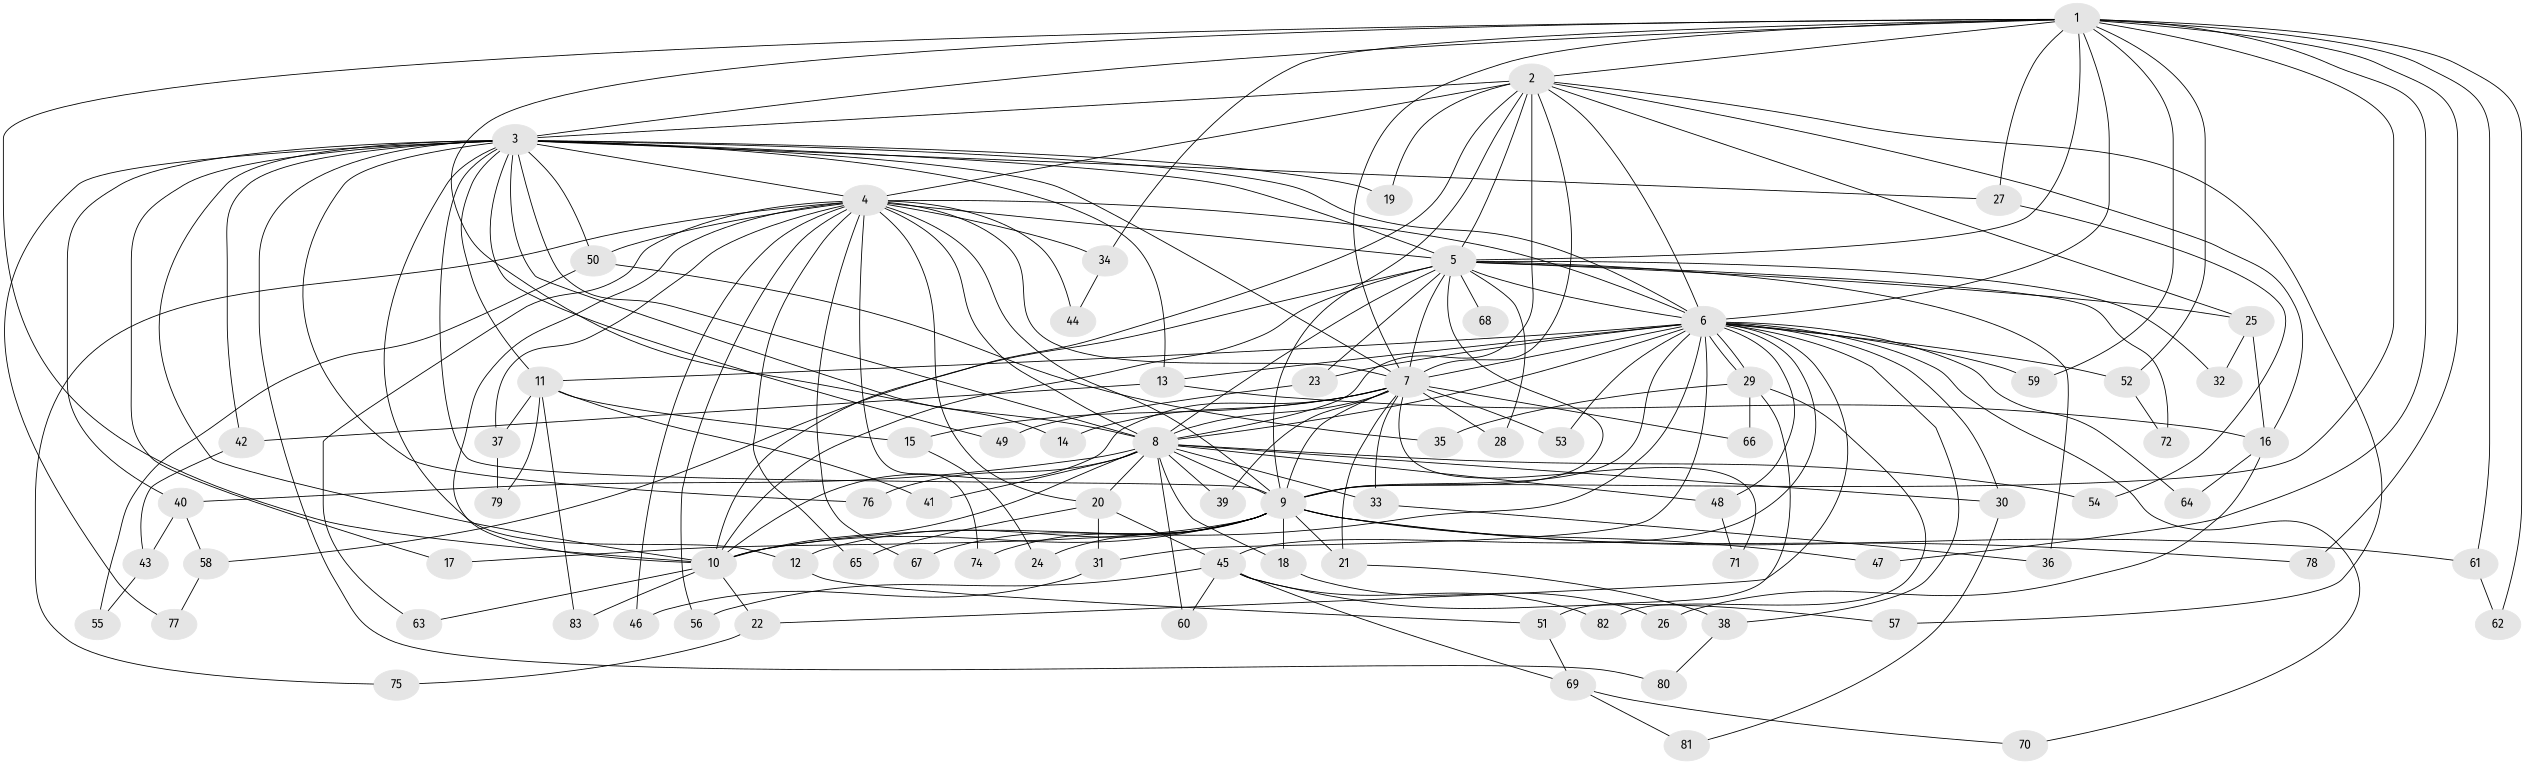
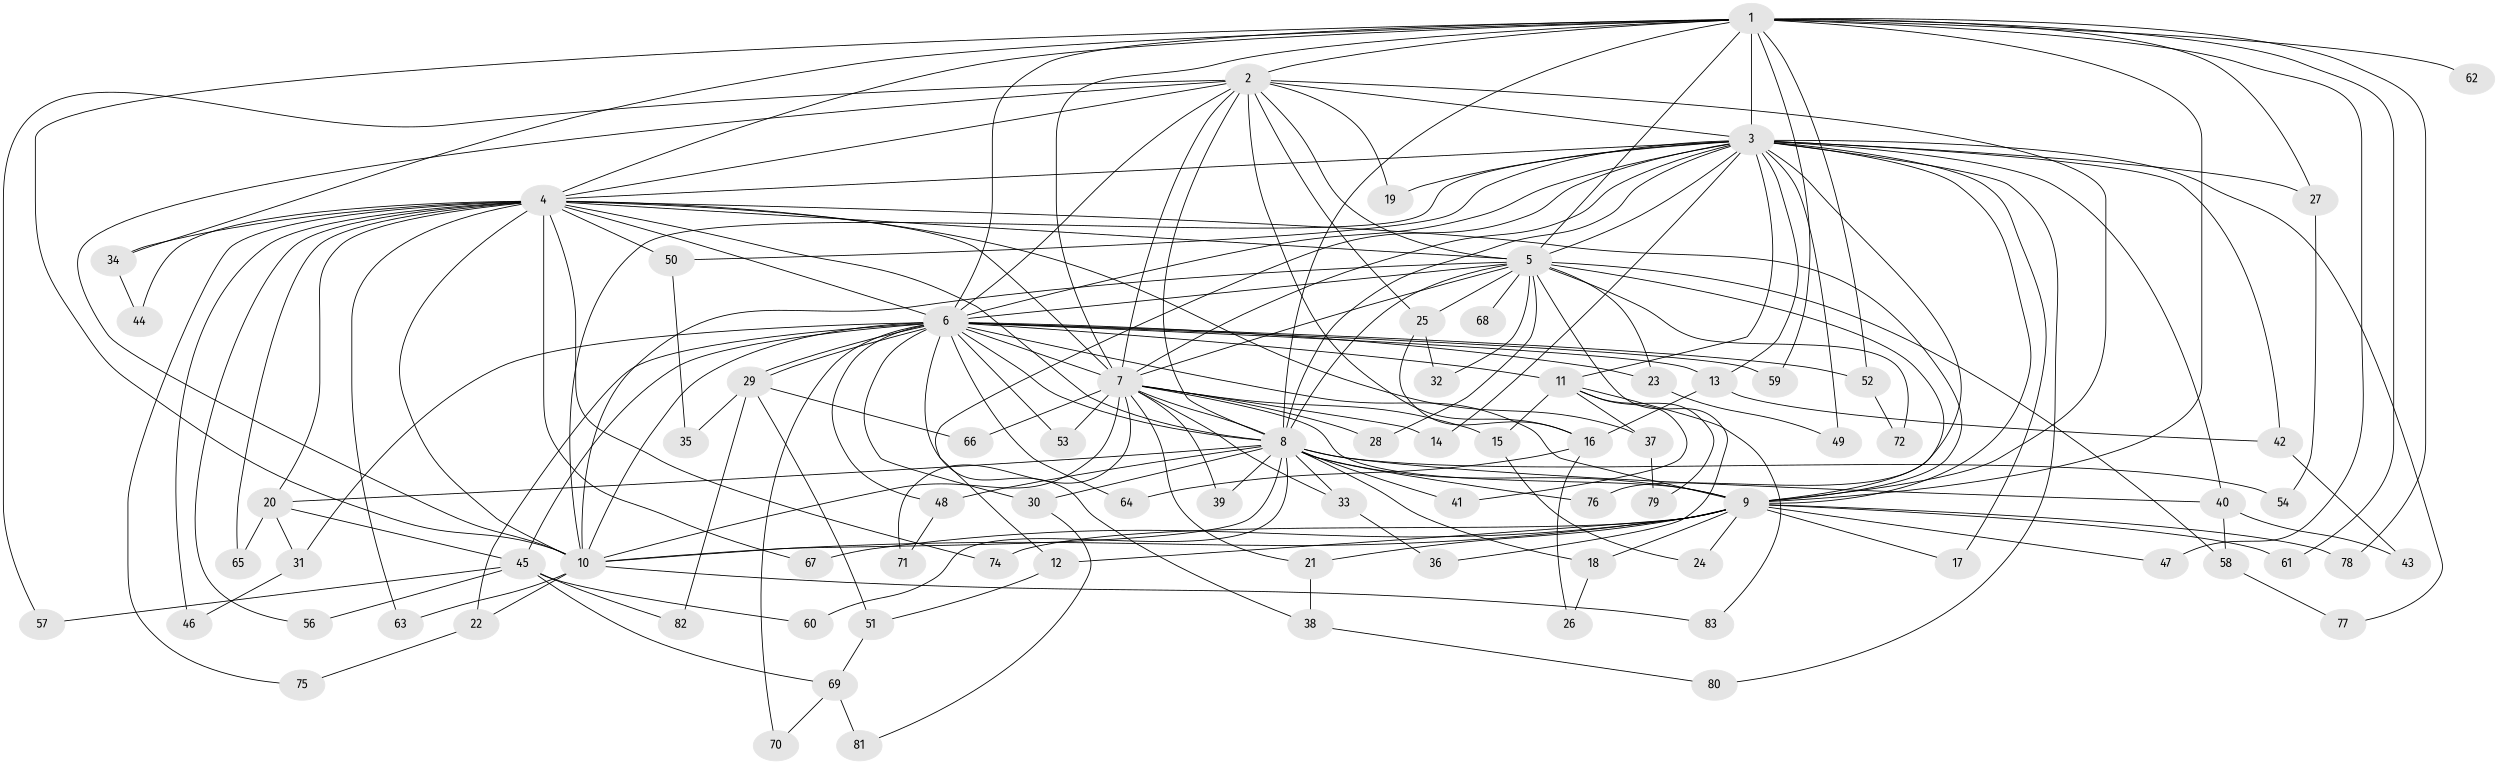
edge "1" -- "4": added
edge "61" -- "62": removed
node "55": removed
